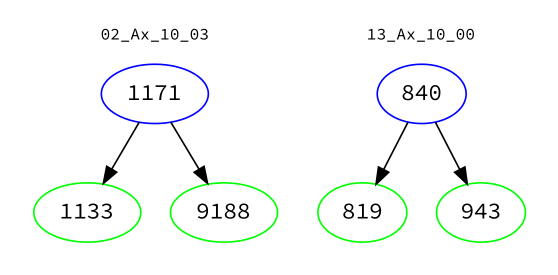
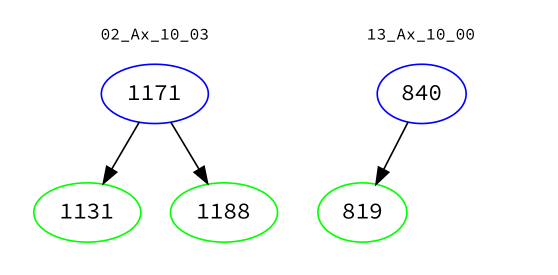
node "1133": label "1133" -> "1131"
node "9188": label "9188" -> "1188"
node "943": removed
